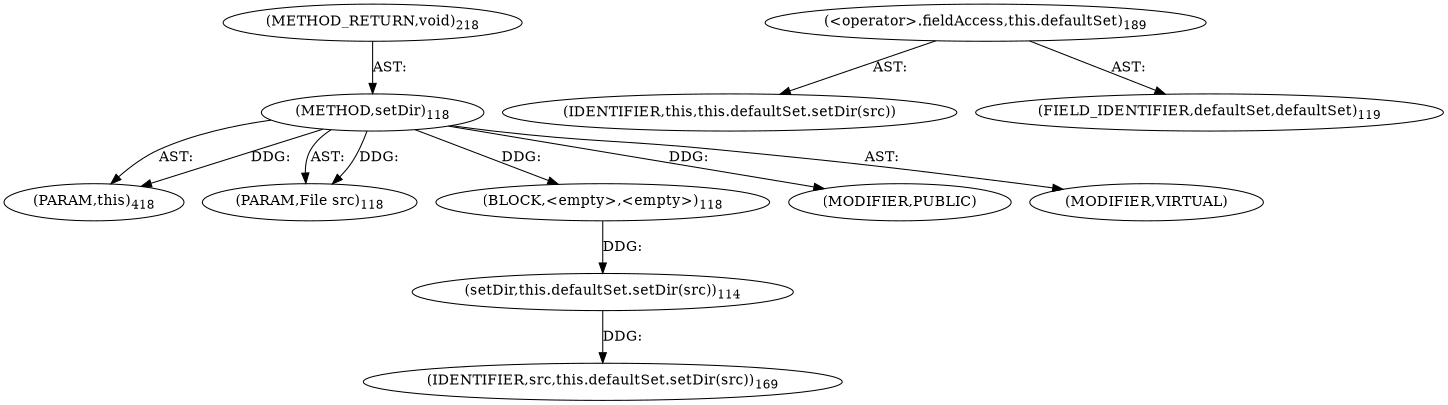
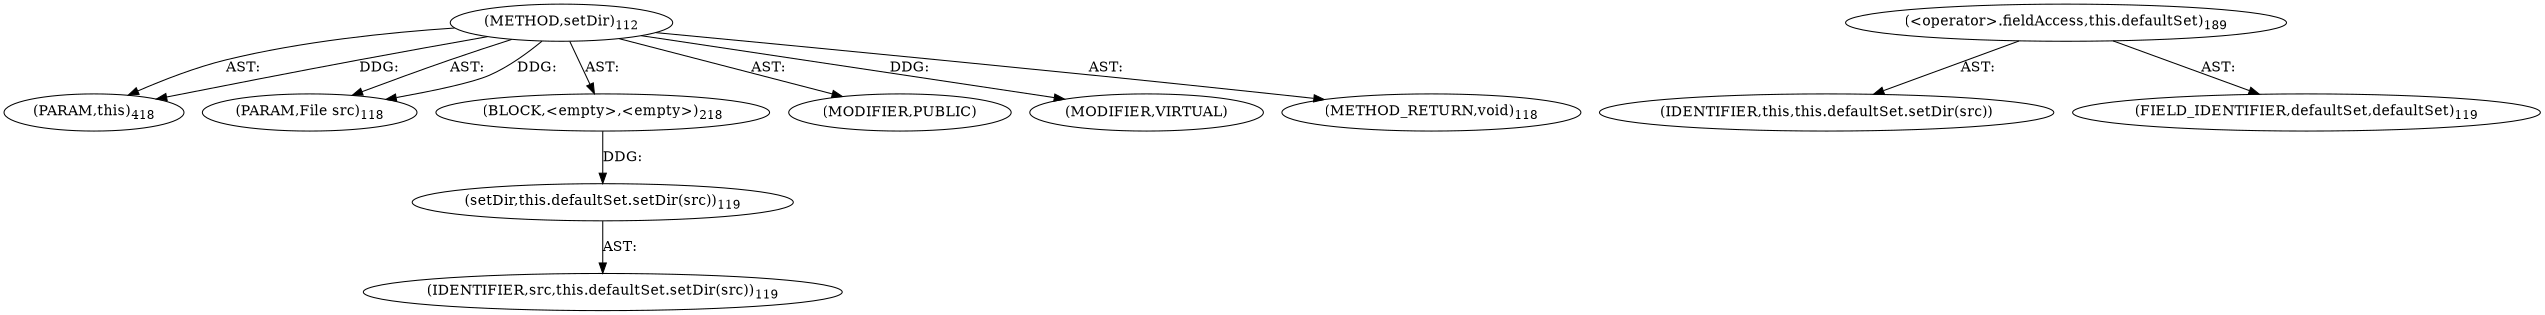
node "(METHOD_RETURN,void)": text "218" -> "118"
edge "(METHOD_RETURN,void)" -> "(METHOD,setDir)": reversed
node "(METHOD,setDir)": text "118" -> "112"
edge "(METHOD,setDir)" -> "(BLOCK,<empty>,<empty>)": label "DDG: " -> "AST: "
edge "(METHOD,setDir)" -> "(MODIFIER,PUBLIC)": label "DDG: " -> "AST: "
edge "(METHOD,setDir)" -> "(MODIFIER,VIRTUAL)": label "AST: " -> "DDG: "
node "(BLOCK,<empty>,<empty>)": text "118" -> "218"
node "(setDir,this.defaultSet.setDir(src))": text "114" -> "119"
edge "(setDir,this.defaultSet.setDir(src))" -> "(IDENTIFIER,src,this.defaultSet.setDir(src))": label "DDG: " -> "AST: "
node "(IDENTIFIER,src,this.defaultSet.setDir(src))": text "169" -> "119"
